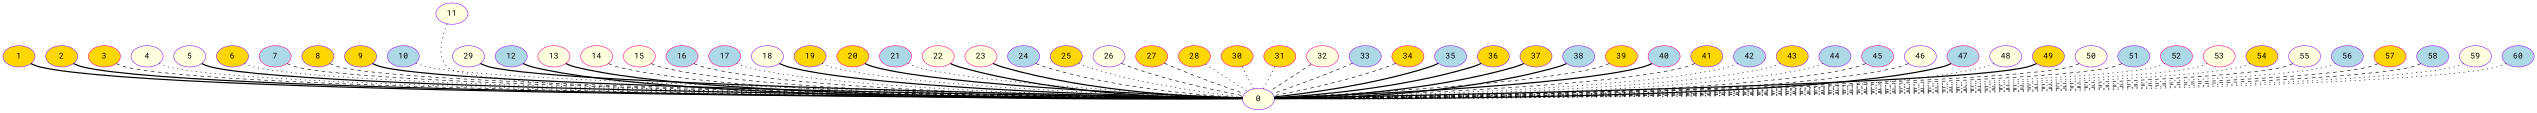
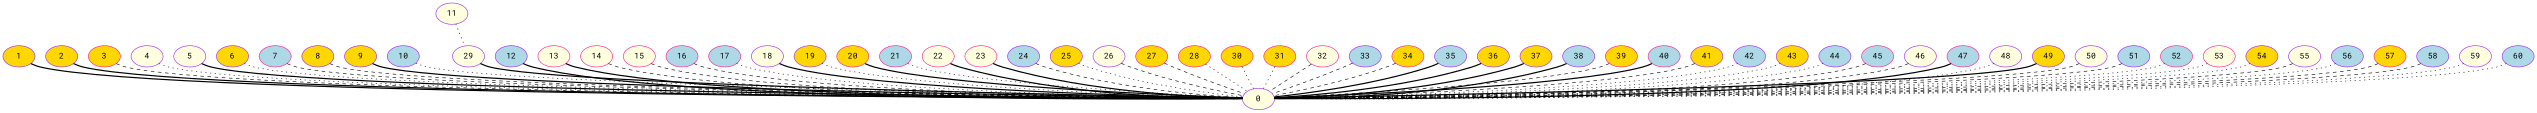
edge "11" -- "0": now "11" -- "29"
